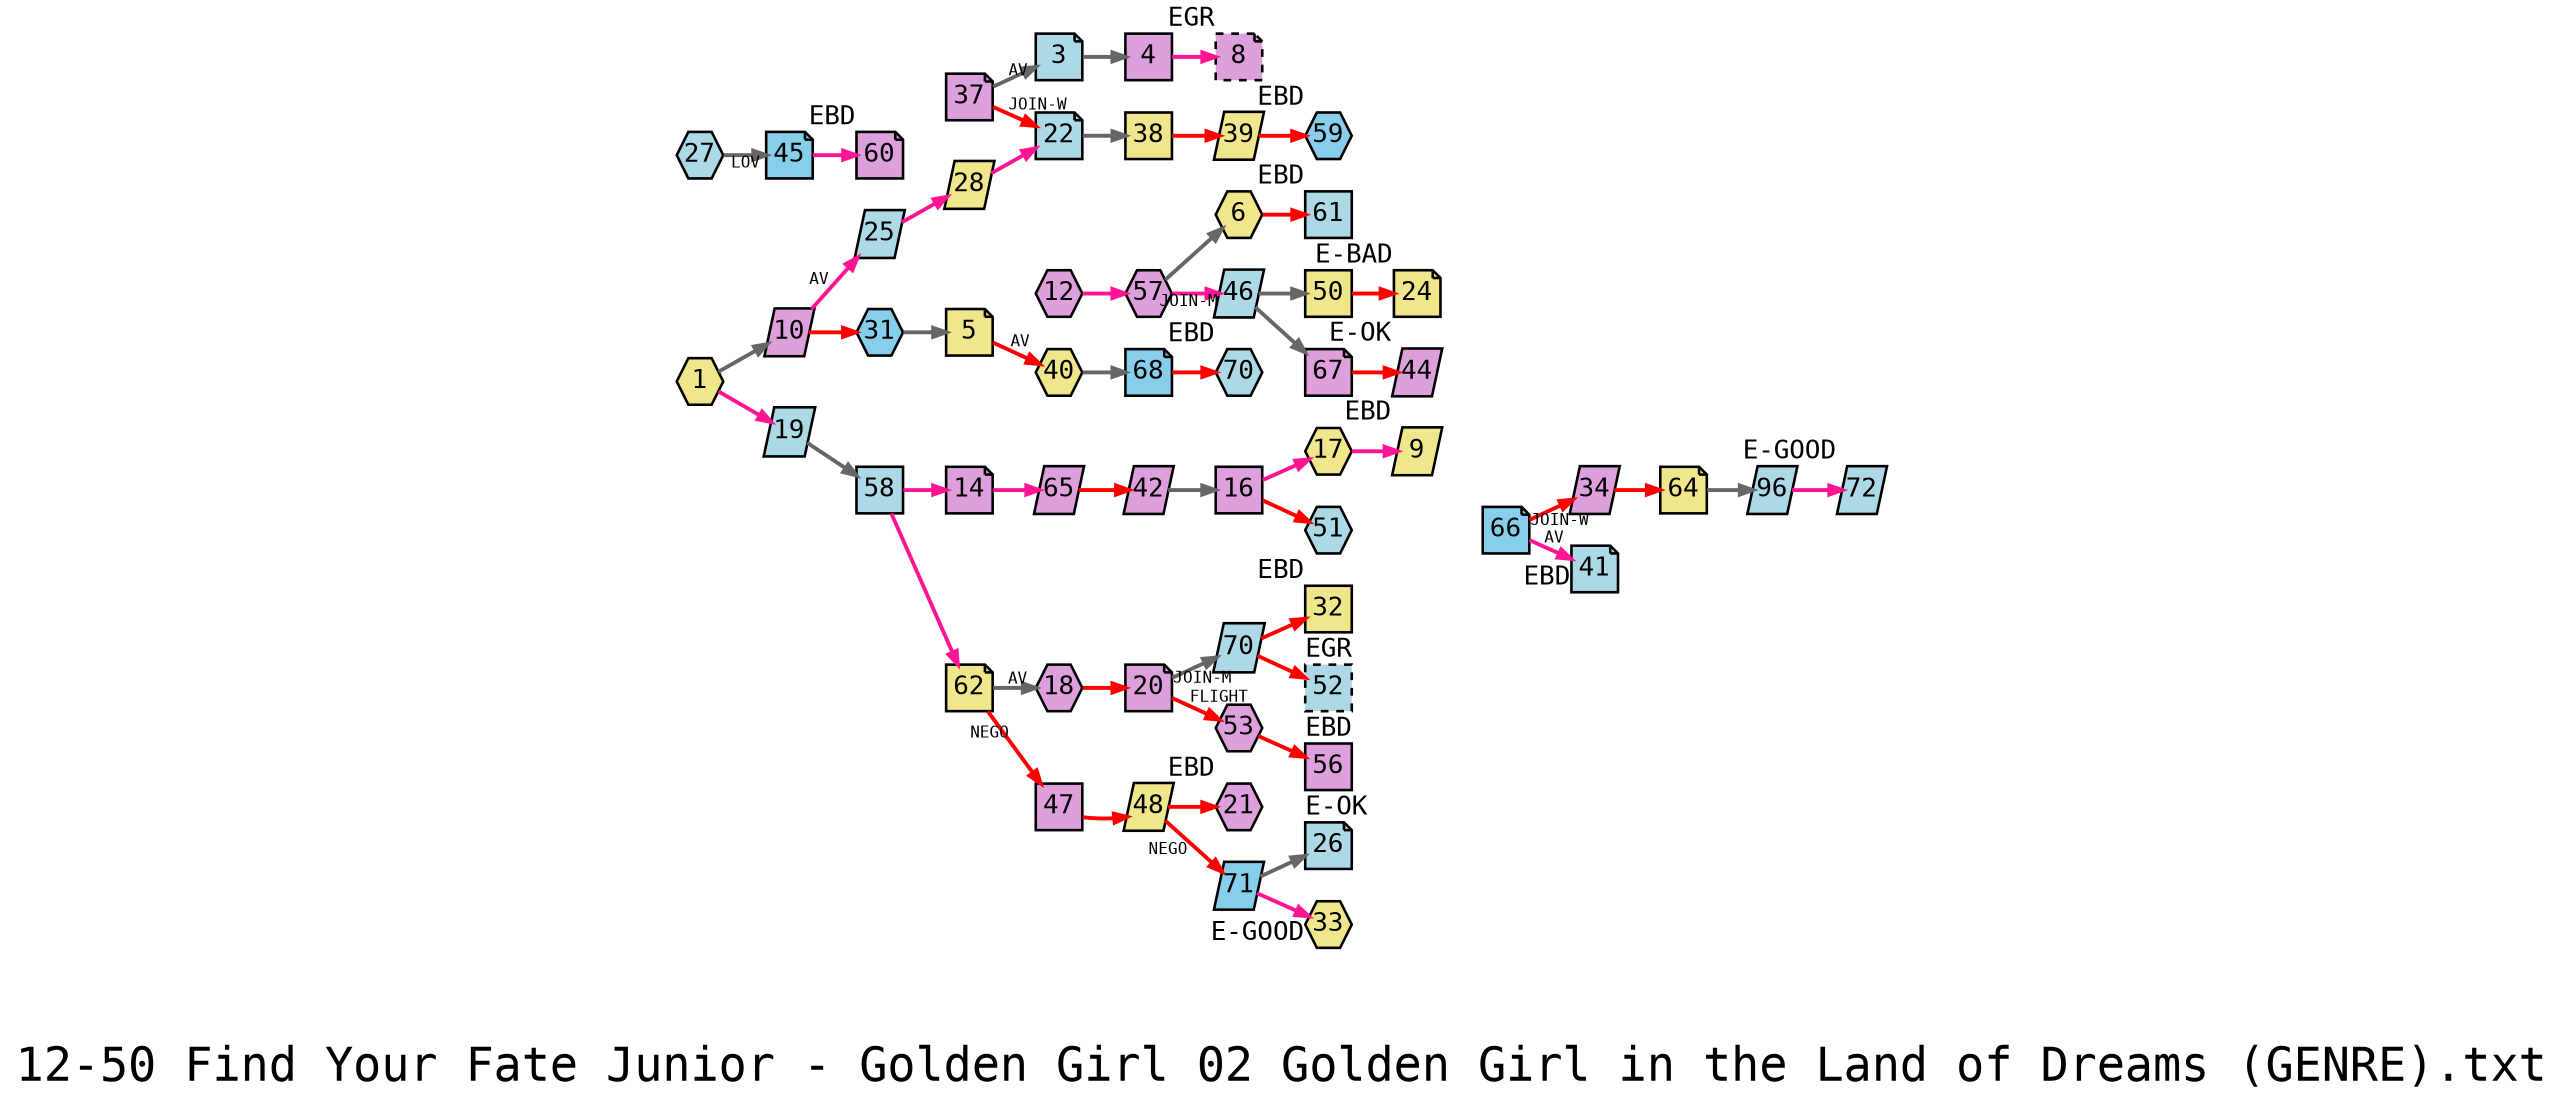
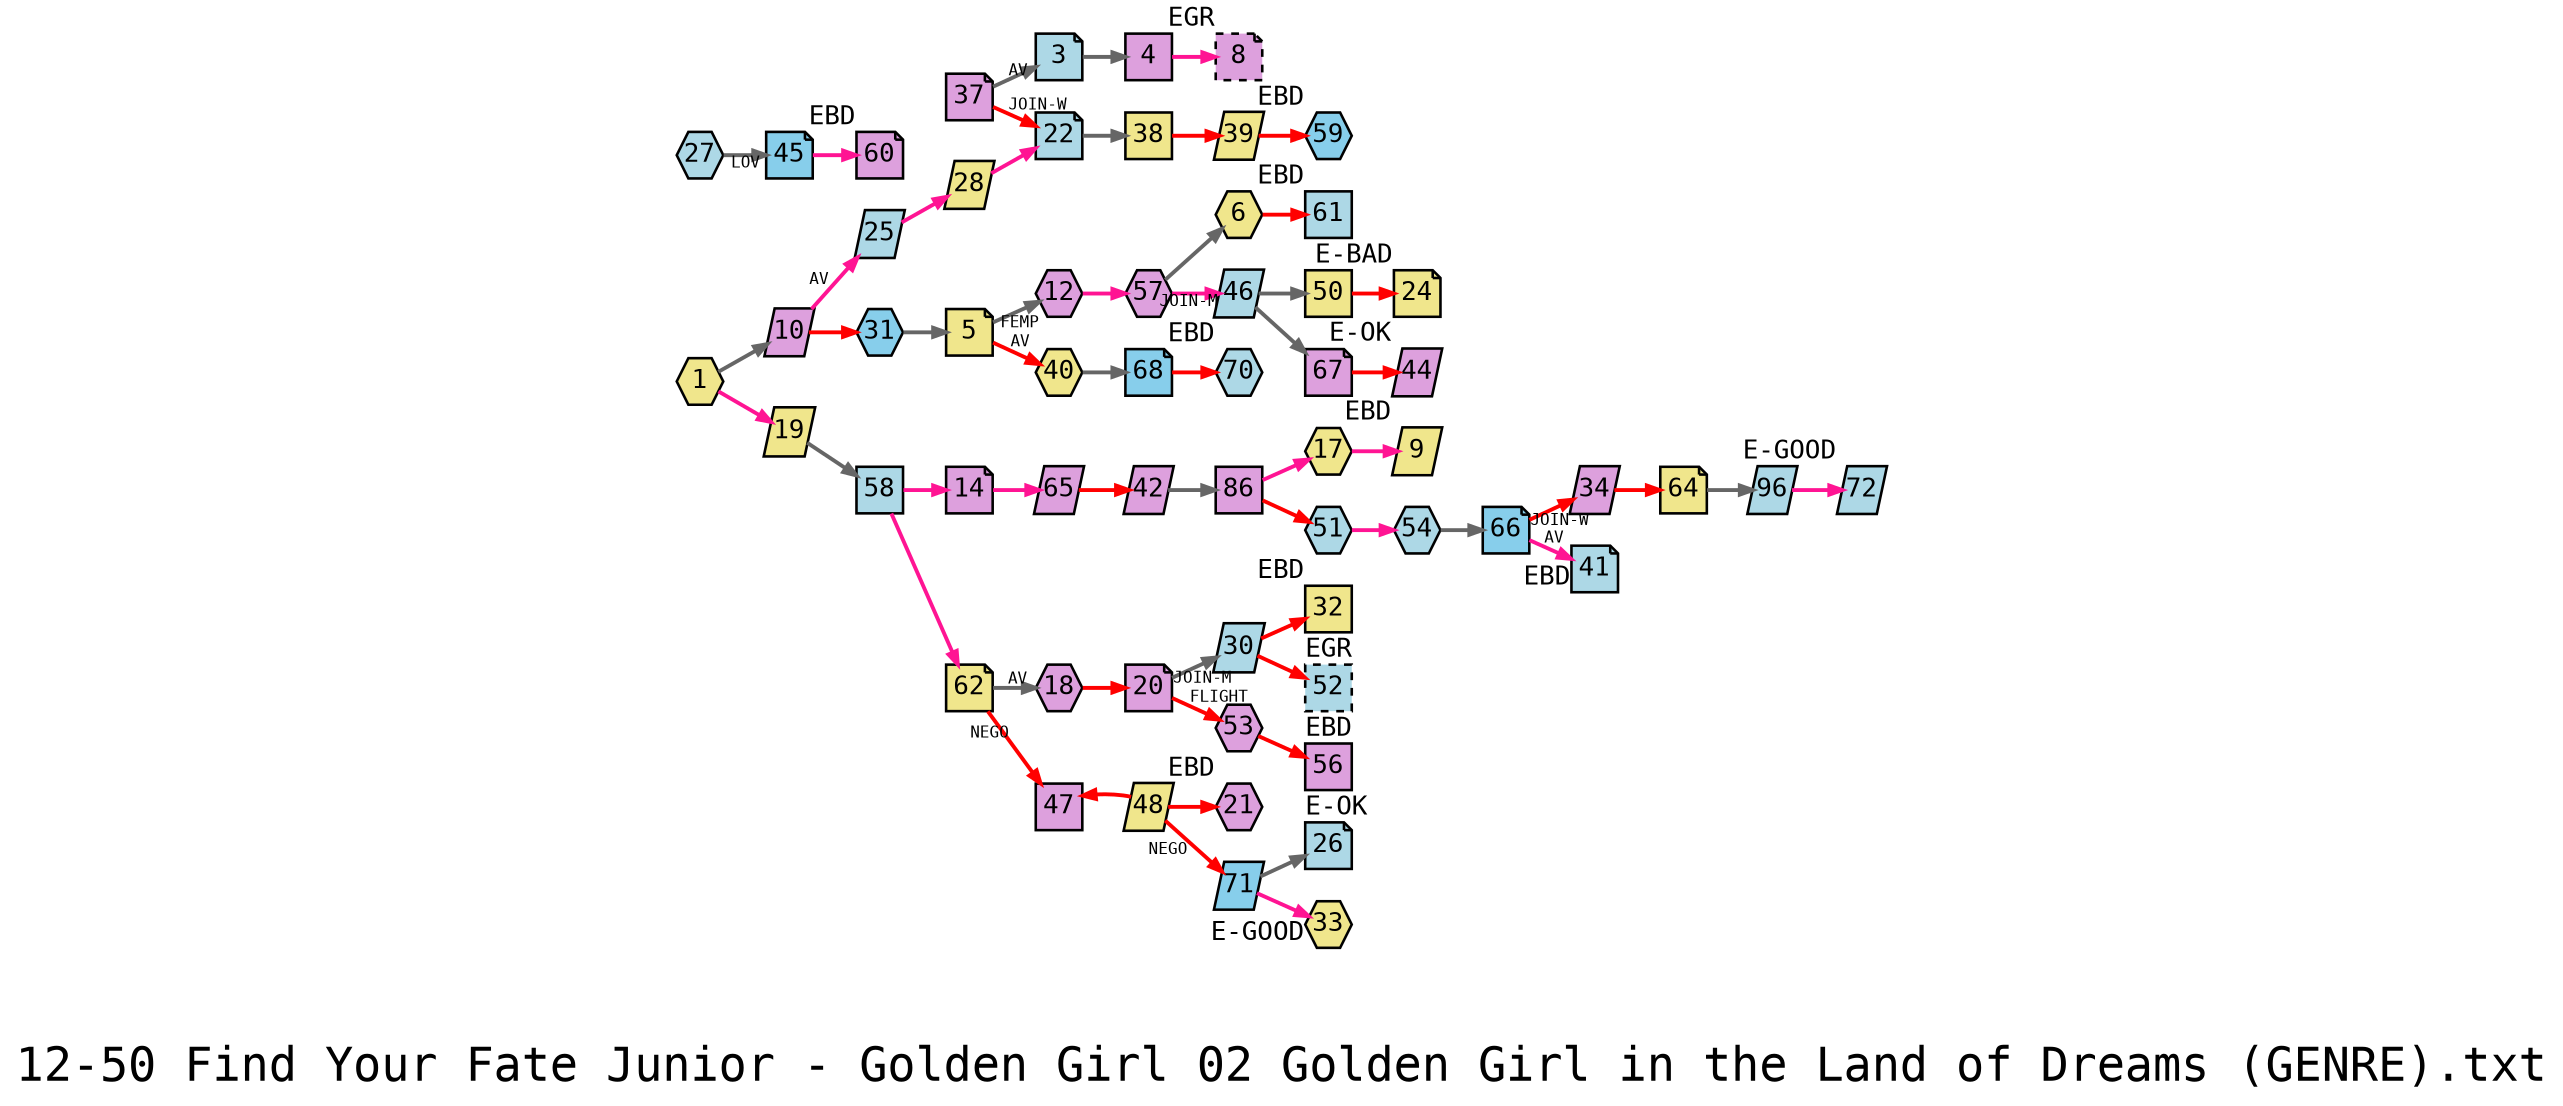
edge "5" -> "12": added, label "FEMP"
node "19": fillcolor lightblue -> khaki
node "16": label "16" -> "86"
node "54": added
node "70": label "70" -> "30"
edge "47" -> "48": reversed
